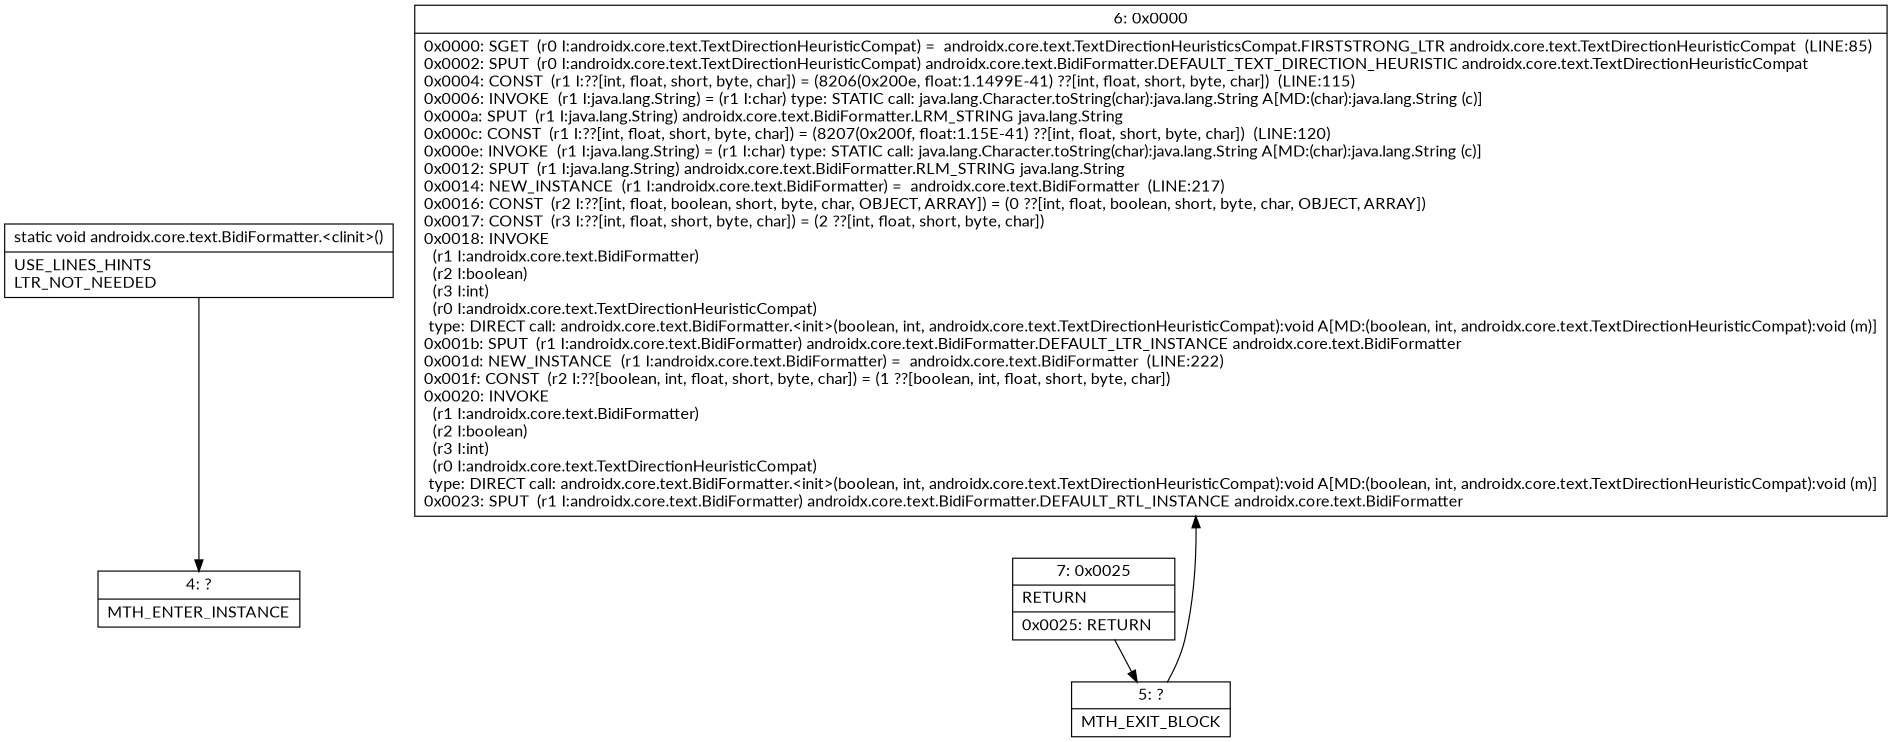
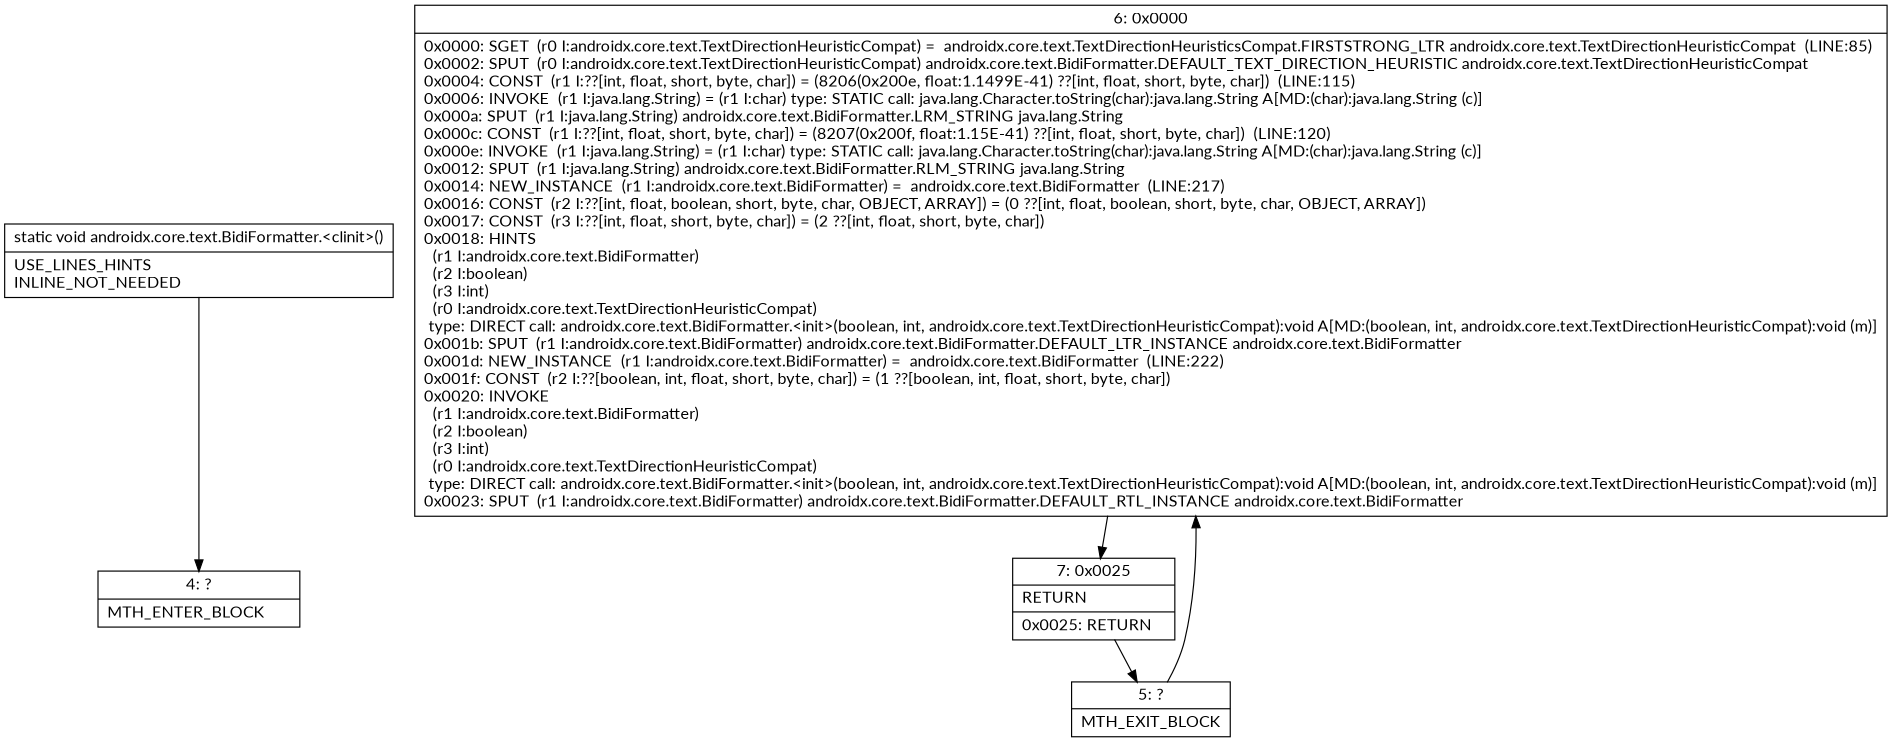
node "6: 0x0000": text "0x0018: INVOKE" -> "0x0018: HINTS"
node "static void androidx.core.text.BidiFormatter.<clinit>()": text "LTR_NOT_NEEDED" -> "INLINE_NOT_NEEDED"
edge "6: 0x0000" -> "7: 0x0025": added
node "4: ?": text "MTH_ENTER_INSTANCE" -> "MTH_ENTER_BLOCK"
